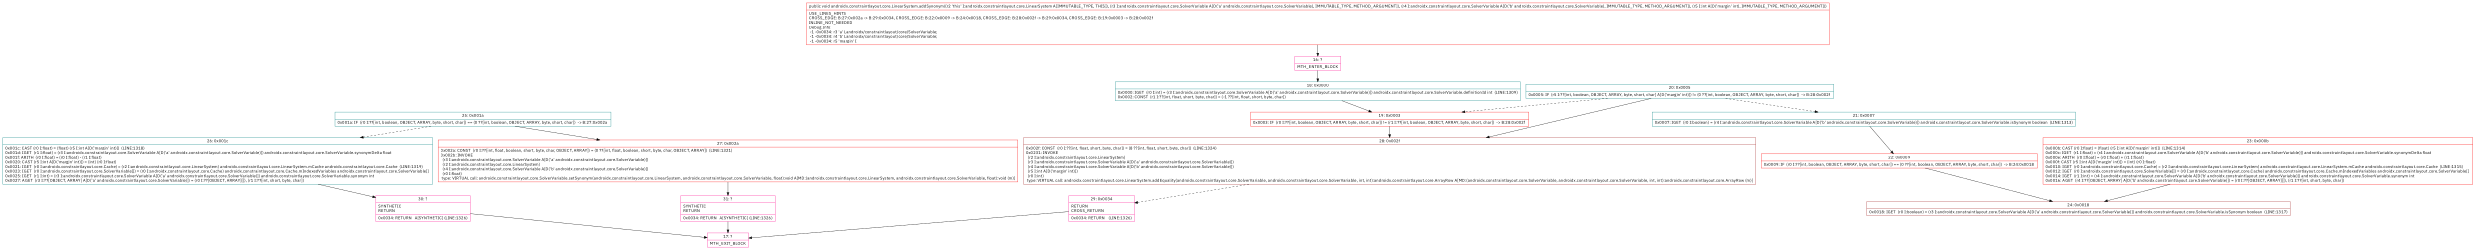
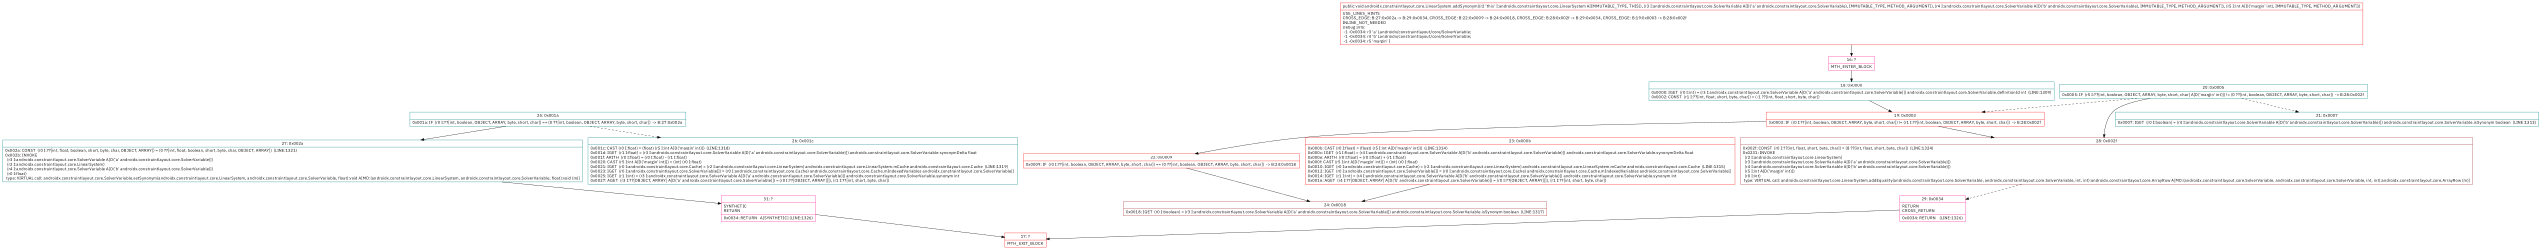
edge "21: 0x0007" -> "22: 0x0009": now "19: 0x0003" -> "22: 0x0009"
node "27: 0x002a": color red -> teal
node "30: ?": removed
node "17: ?": color deeppink -> red
